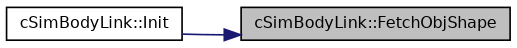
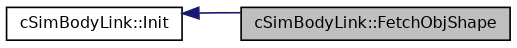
edge "cSimBodyLink::Init" -> "cSimBodyLink::FetchObjShape": reversed
